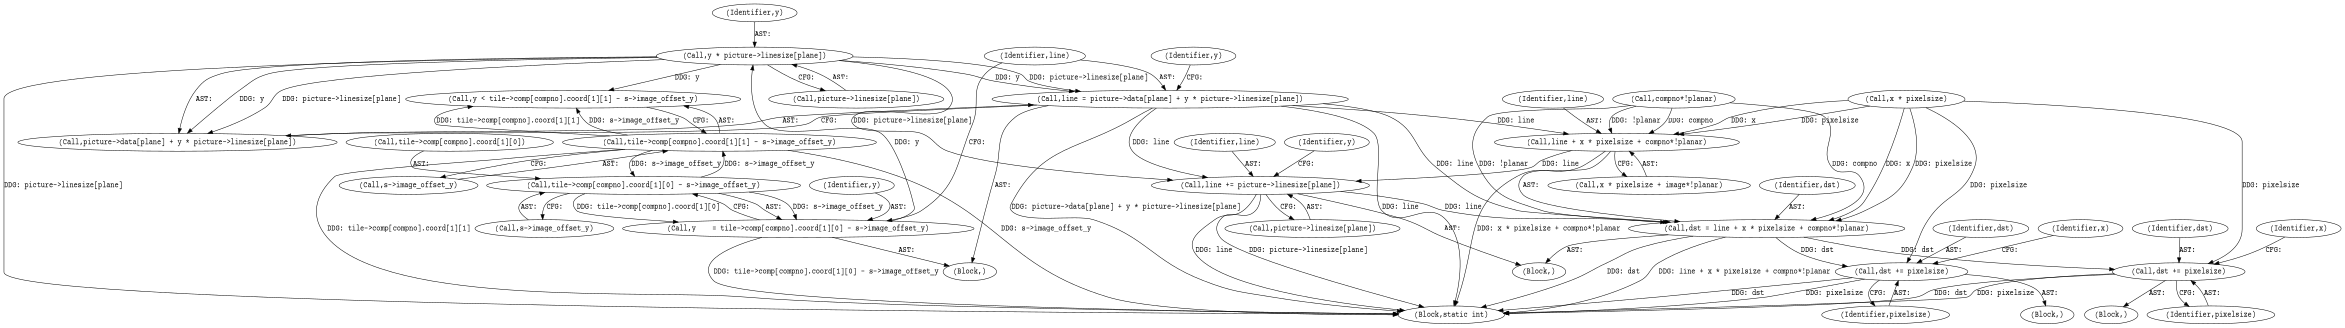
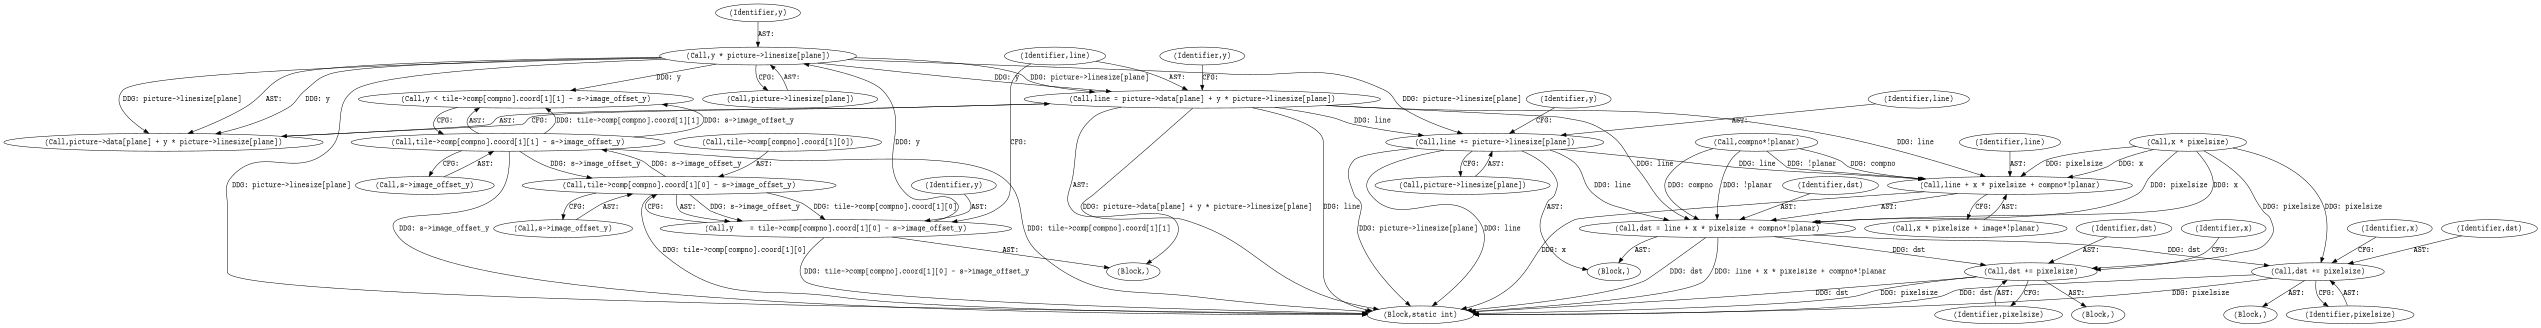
edge "(Call,line + x * pixelsize + compno*!planar)" -> "(Call,line += picture->linesize[plane])": reversed
edge "(Call,line + x * pixelsize + compno*!planar)" -> "(Block,static int)": label "DDG: x * pixelsize + compno*!planar" -> "DDG: x"
edge "(Call,tile->comp[compno].coord[1][0] - s->image_offset_y)" -> "(Block,static int)": added, label "DDG: tile->comp[compno].coord[1][0]"
